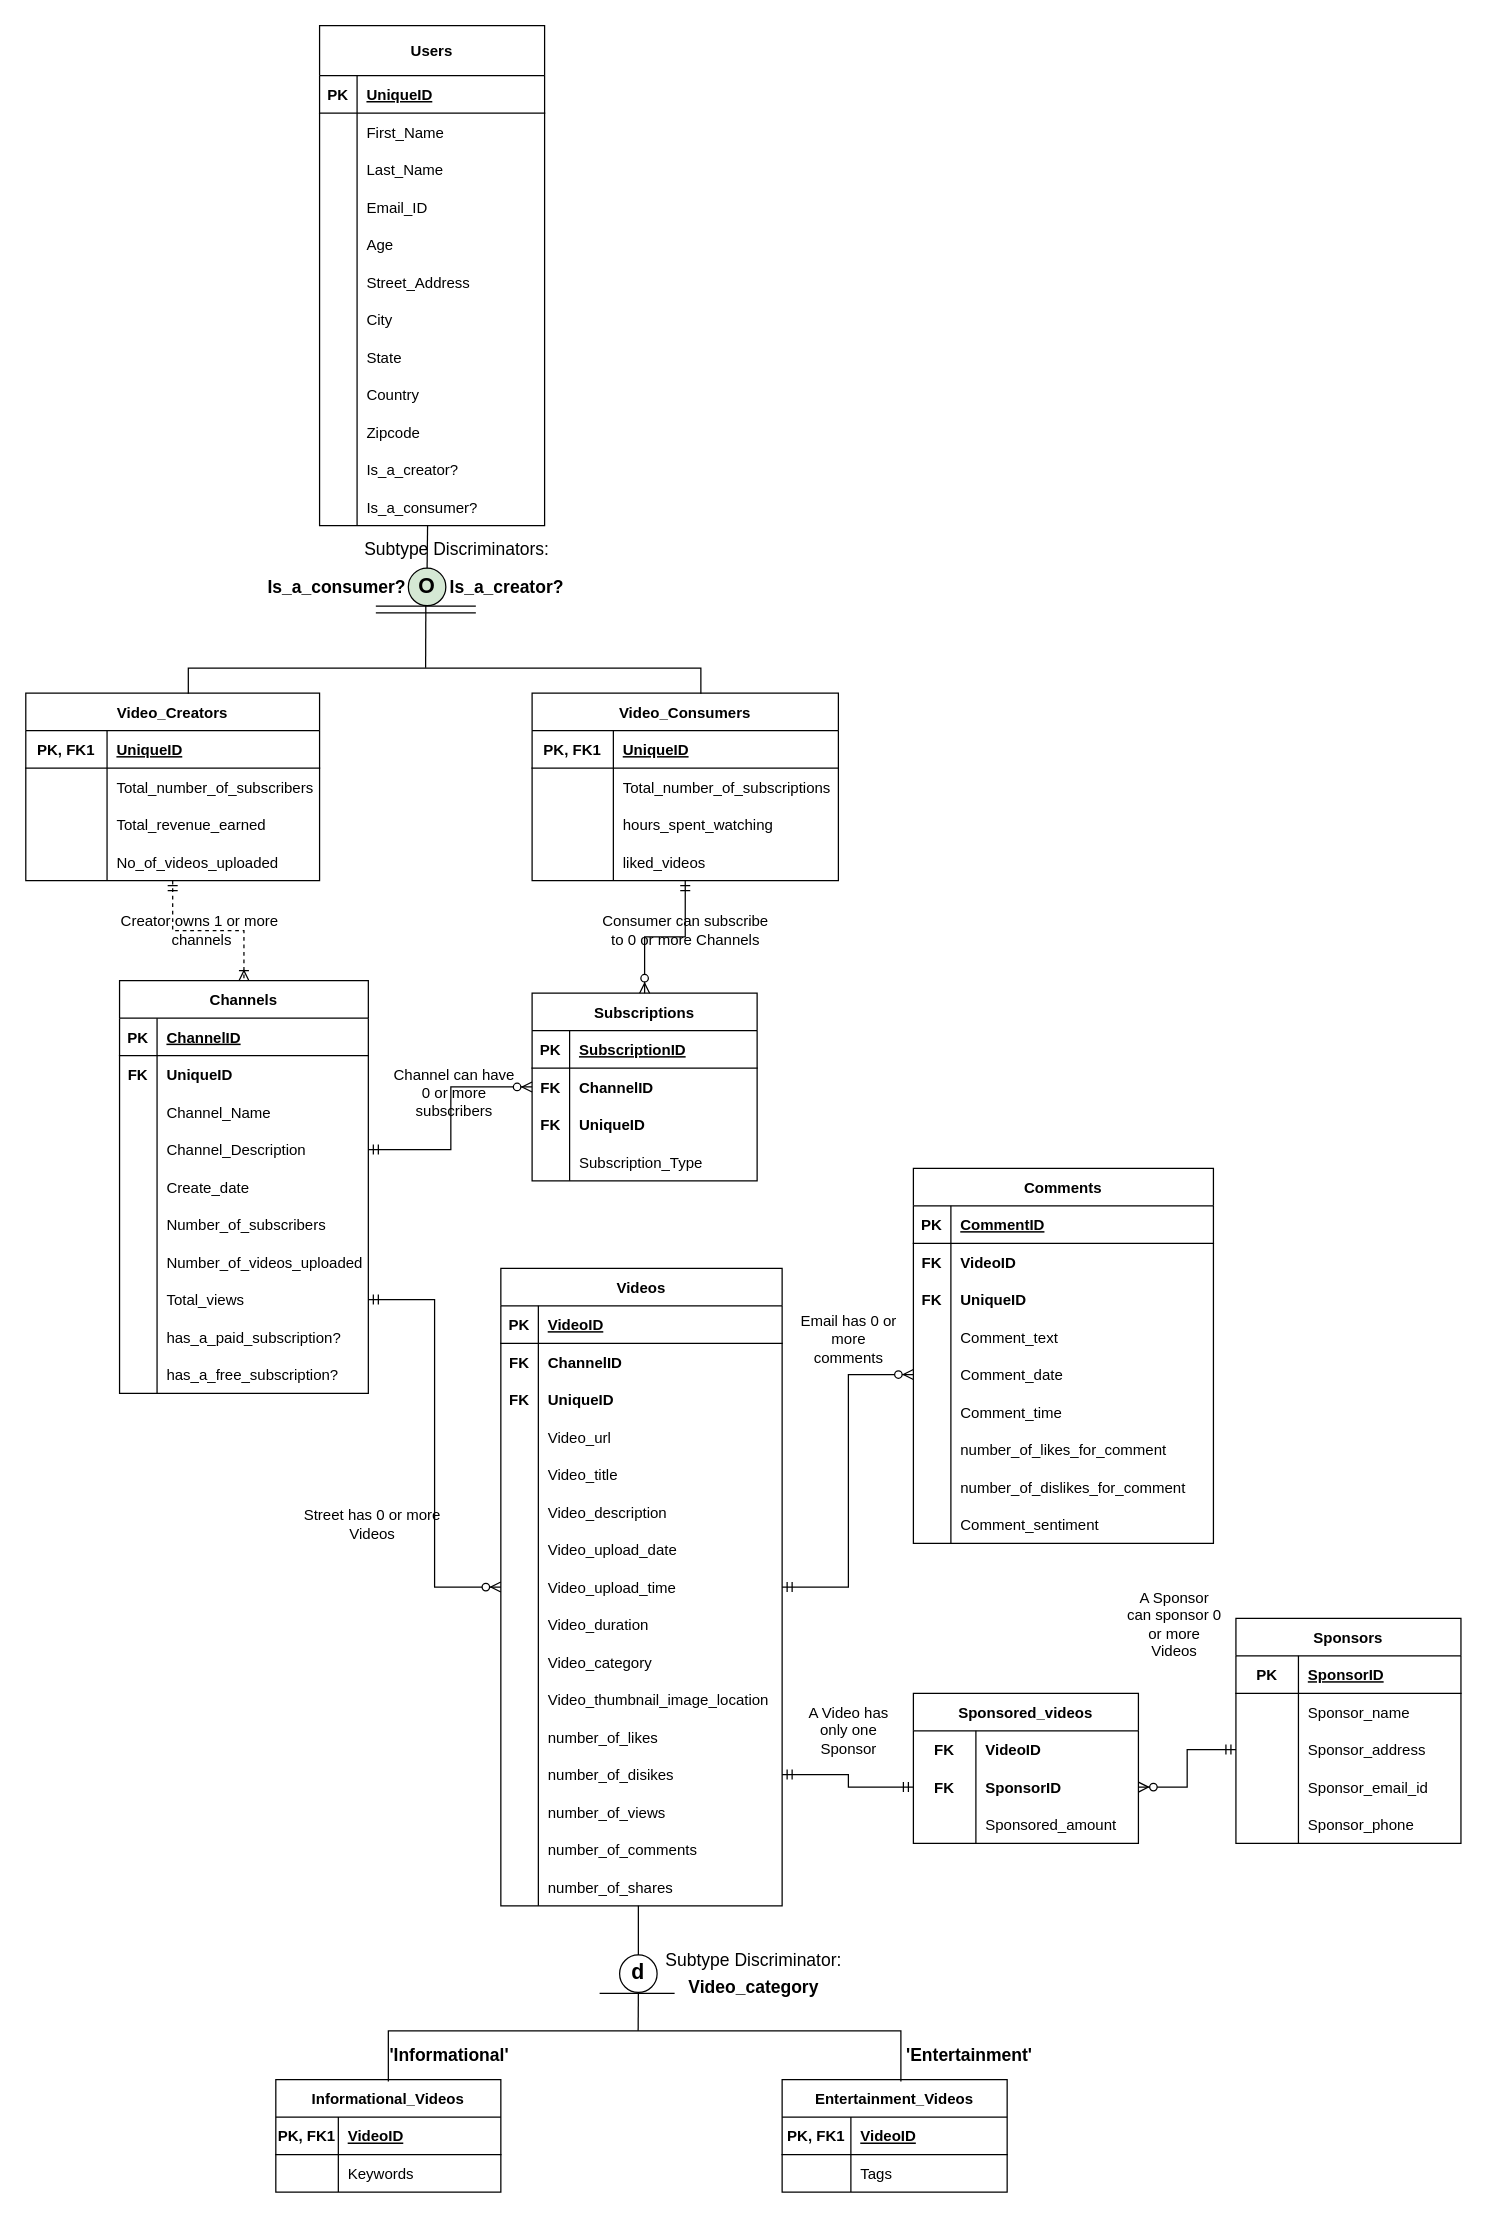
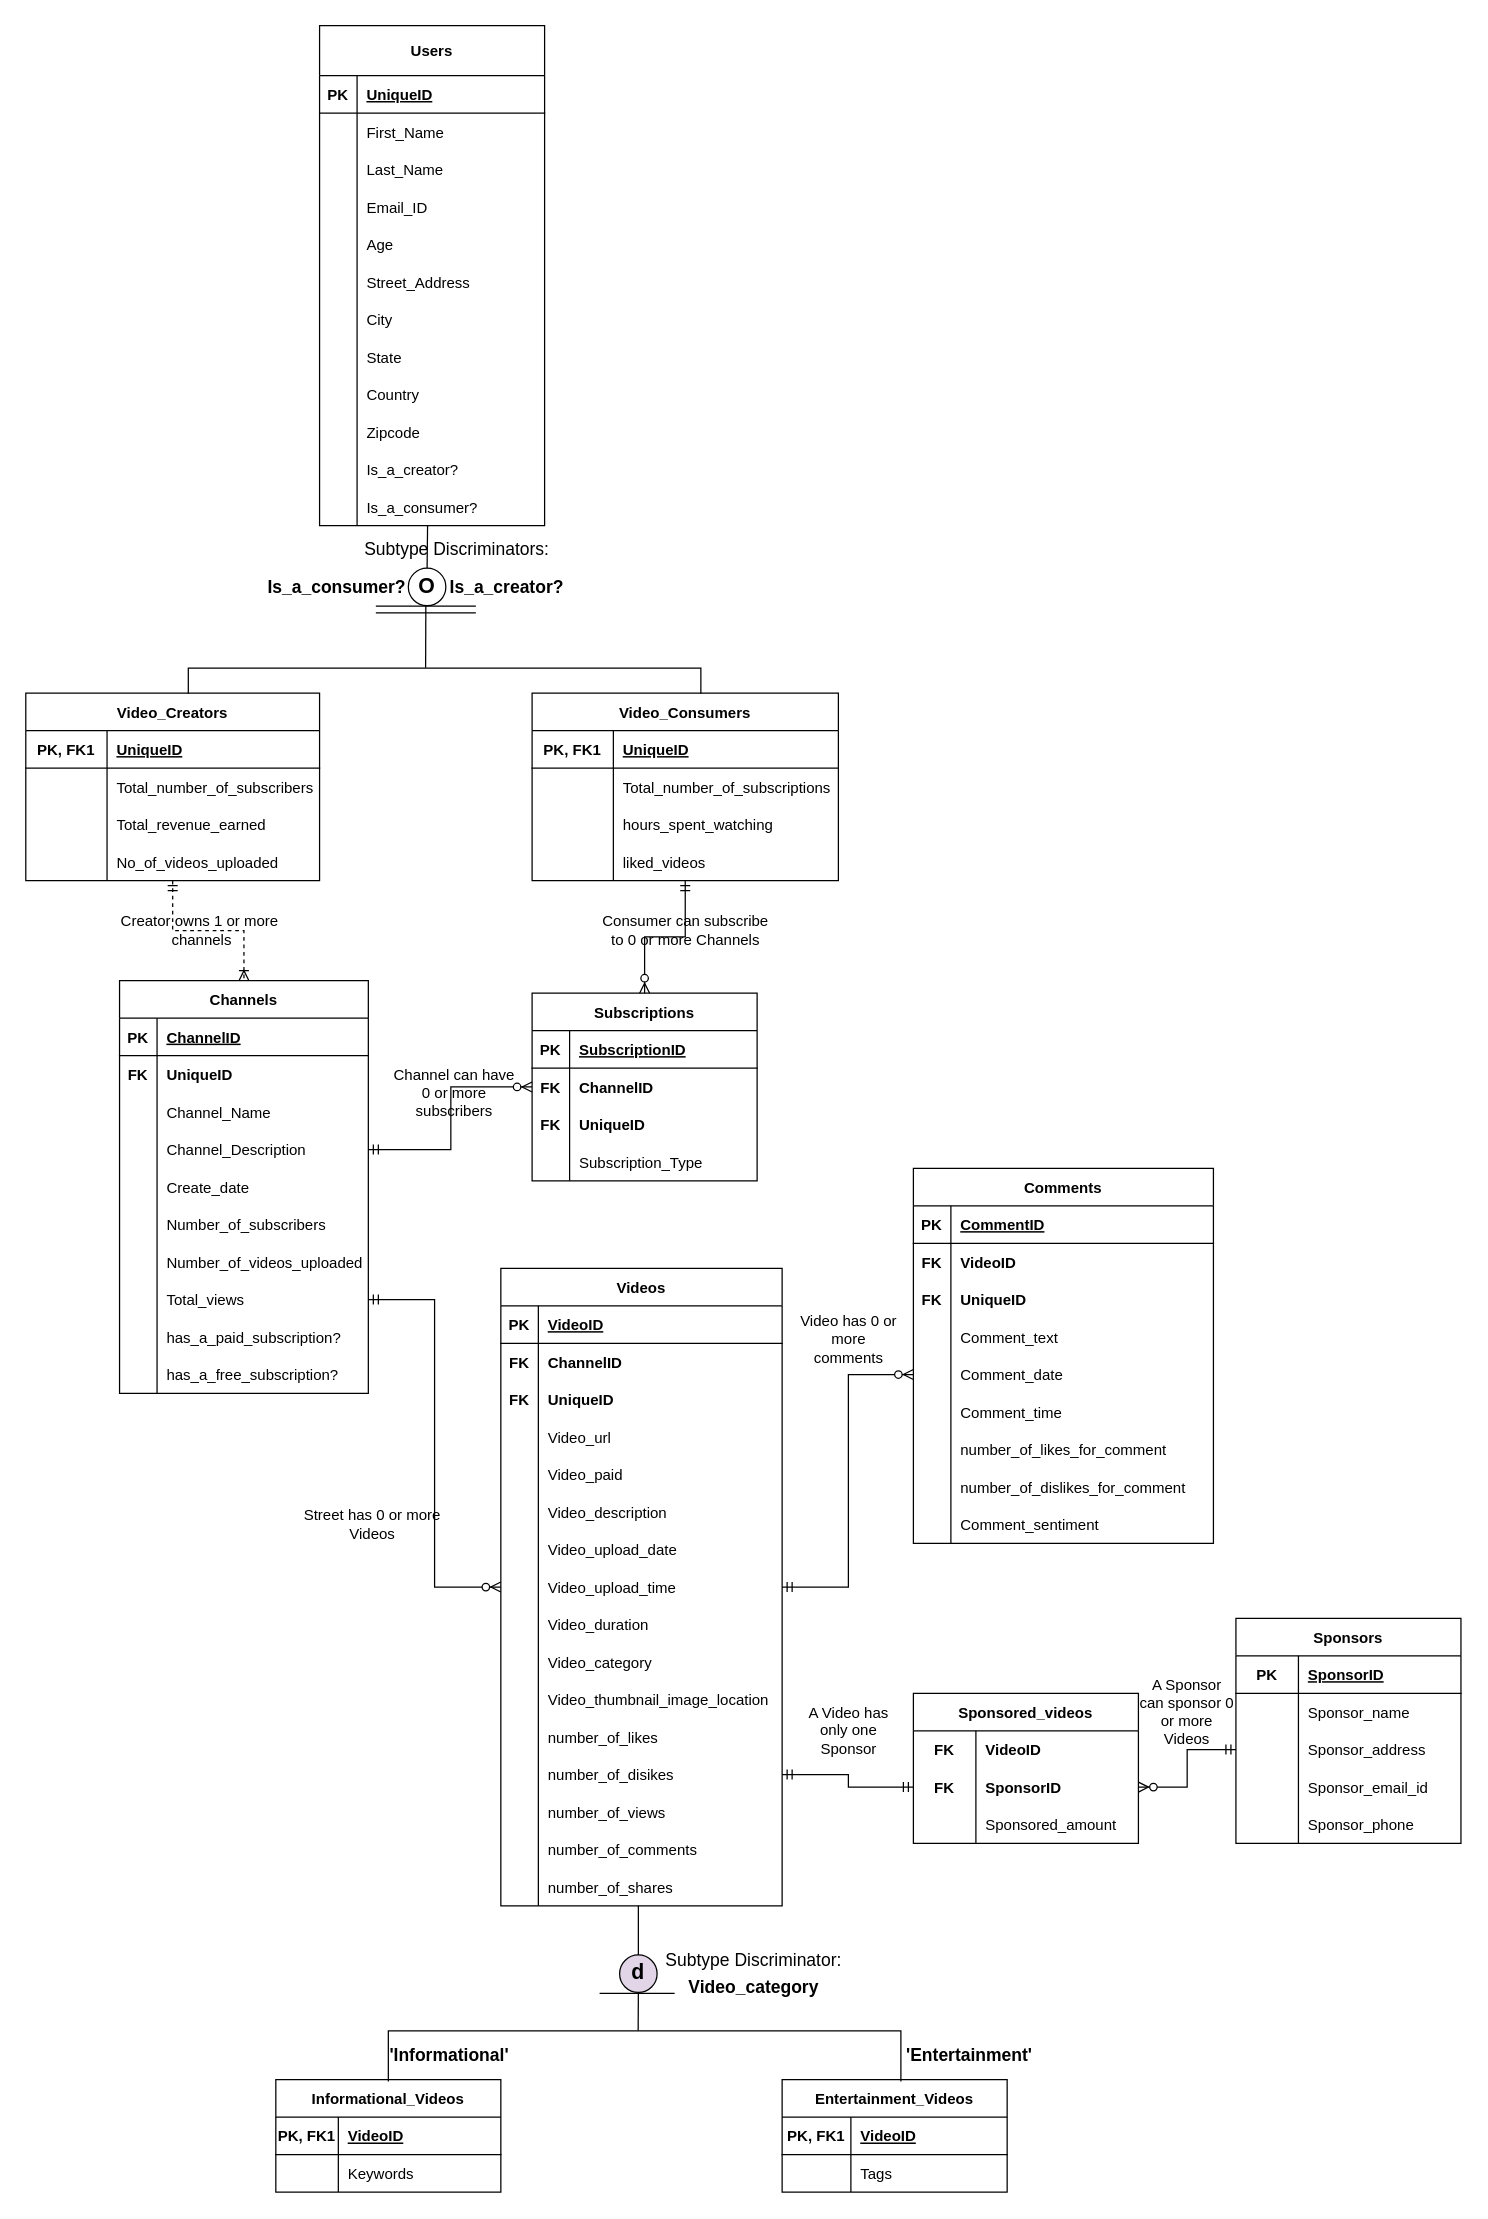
node "O": fillcolor #d5e8d4 -> #ffffff
node "Email has 0 or more comments": label "Email has 0 or more comments" -> "Video has 0 or more comments"
node "Video_title": label "Video_title" -> "Video_paid"
node "A Sponsor can sponsor 0 or more Videos": moved (1174, 1624) -> (1187, 1712)
node "d": fillcolor #ffffff -> #e1d5e7
